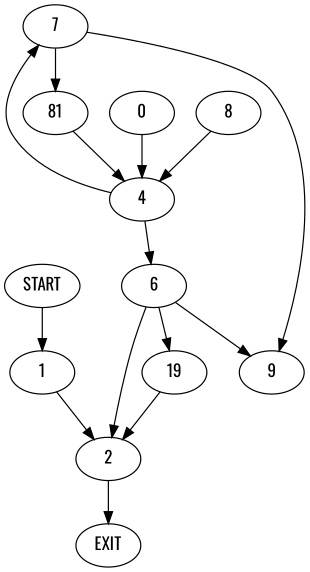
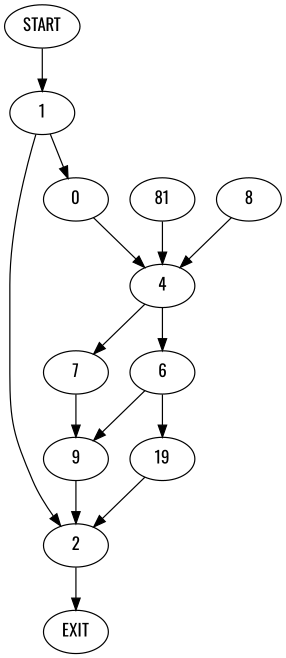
edge "7" -> "81": removed
edge "1" -> "0": added
edge "6" -> "2": now "9" -> "2"
